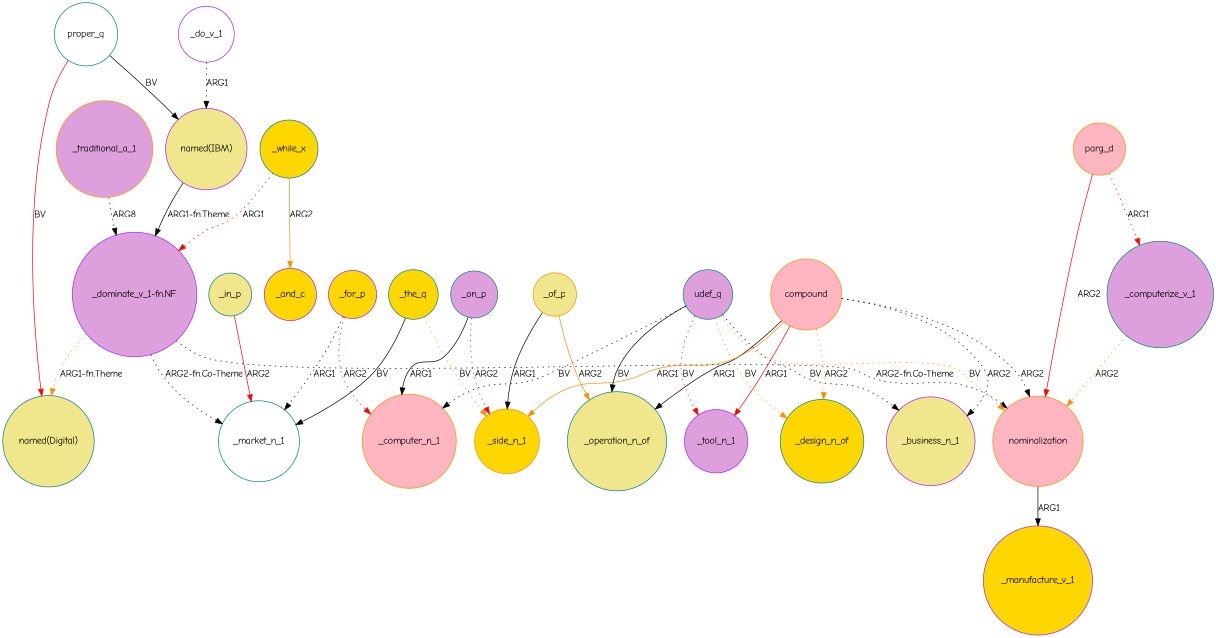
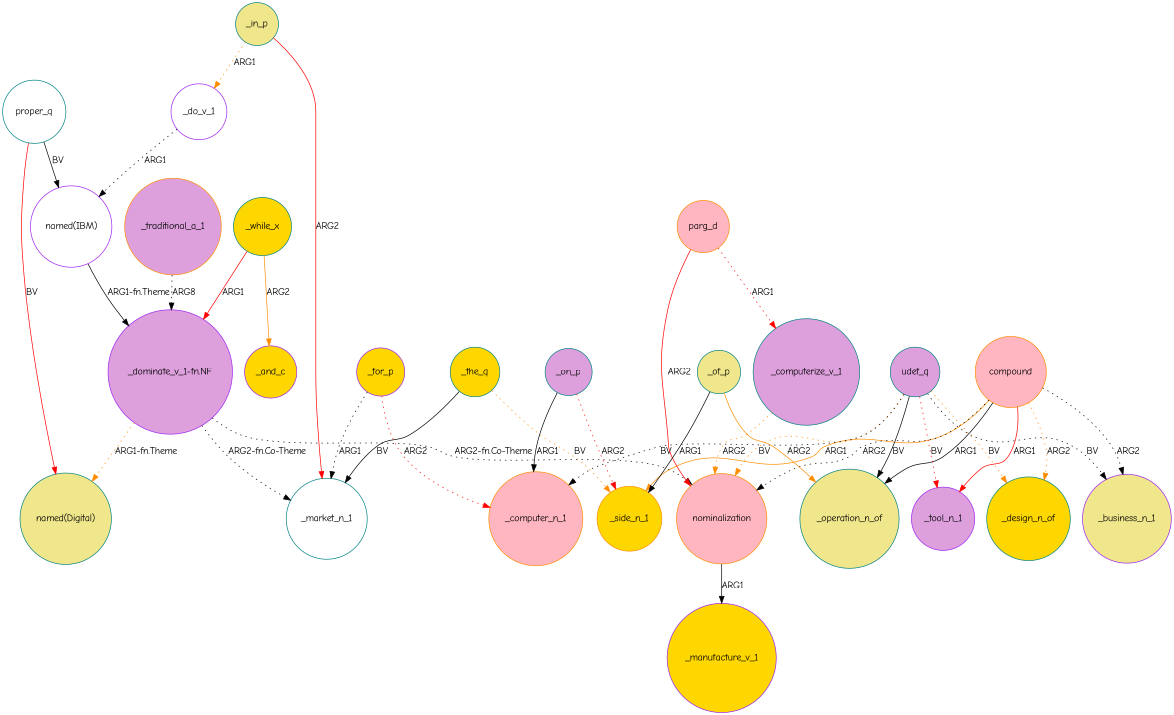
edge "_in_p" -> "_do_v_1": added, label "ARG1"
node "named(IBM)": fillcolor khaki -> white
edge "_while_x" -> "_dominate_v_1-fn.NF": style dotted -> solid
node "_of_p": color darkorange -> teal
